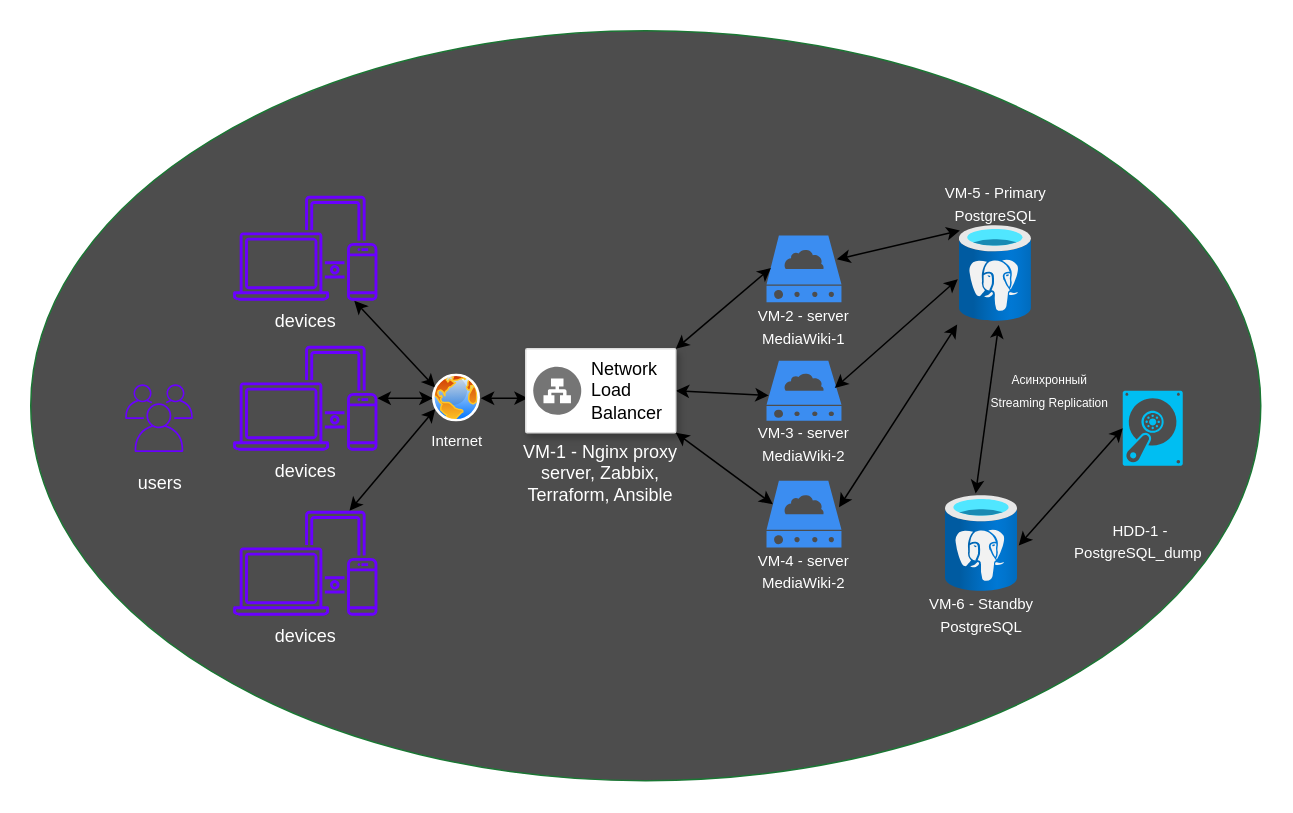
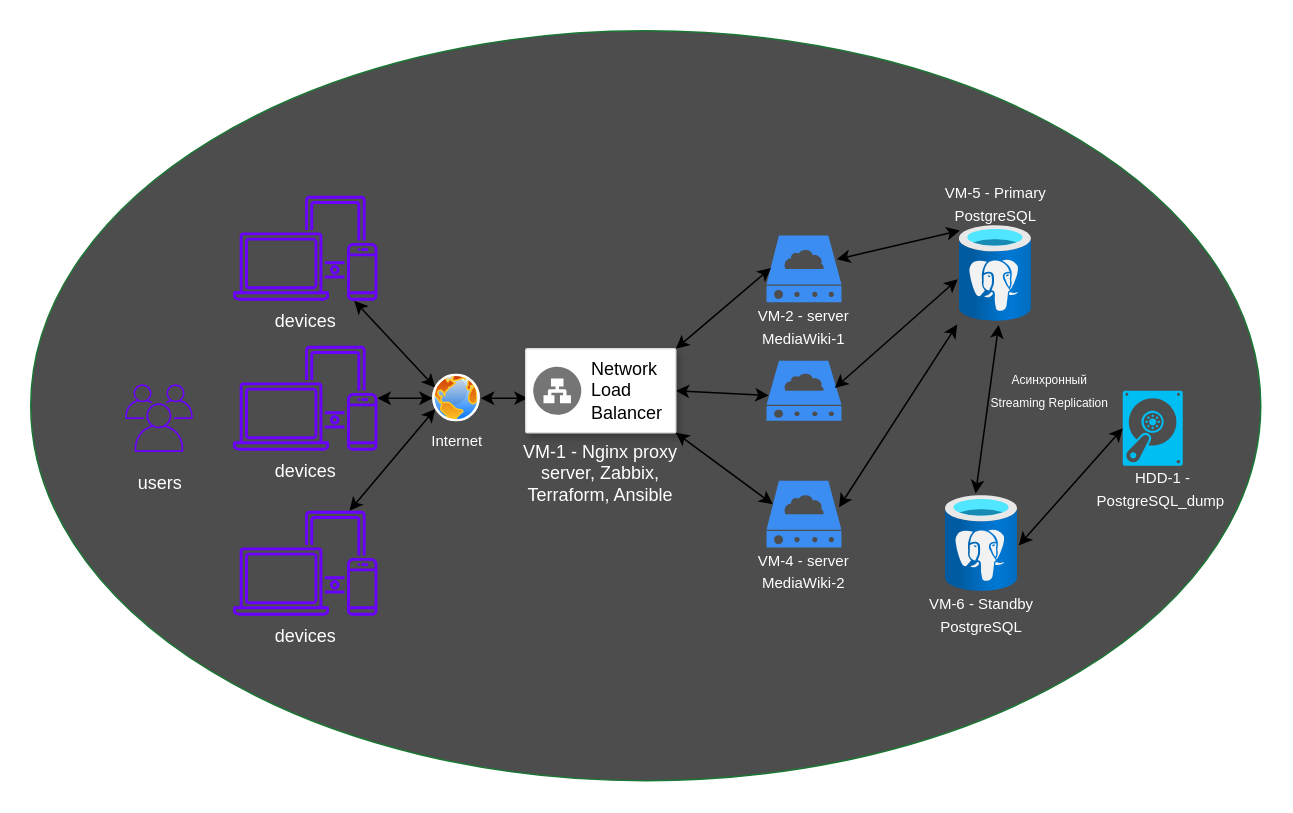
node "VM-3 - server MediaWiki-2": removed
node "HDD-1 - PostgreSQL_dump": moved (1140, 541) -> (1163, 488)
